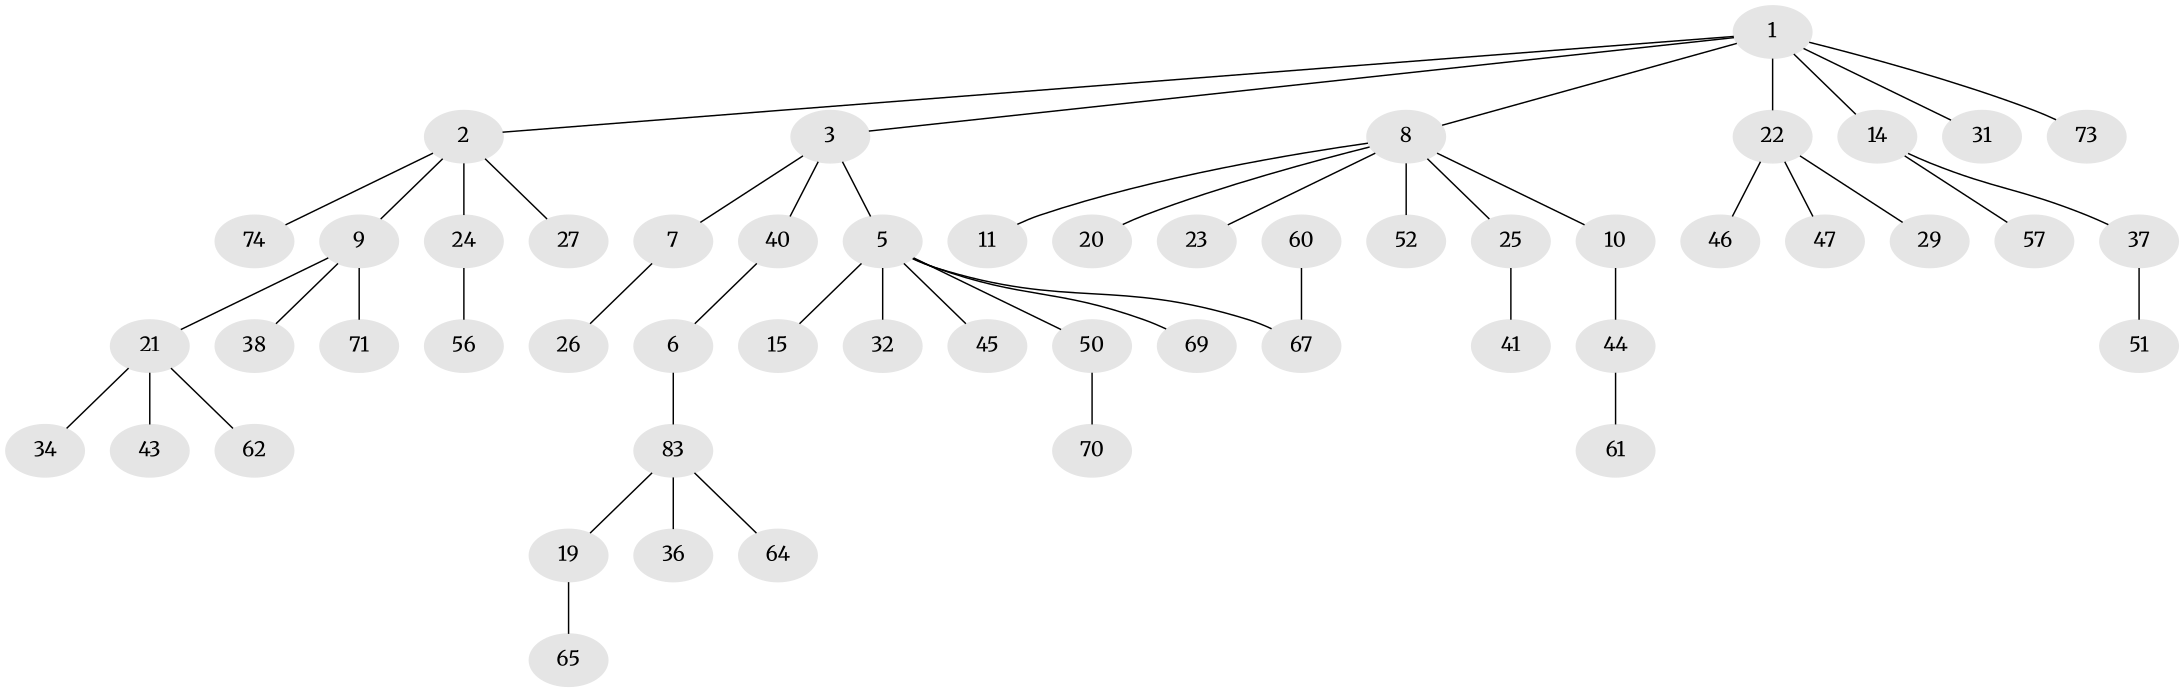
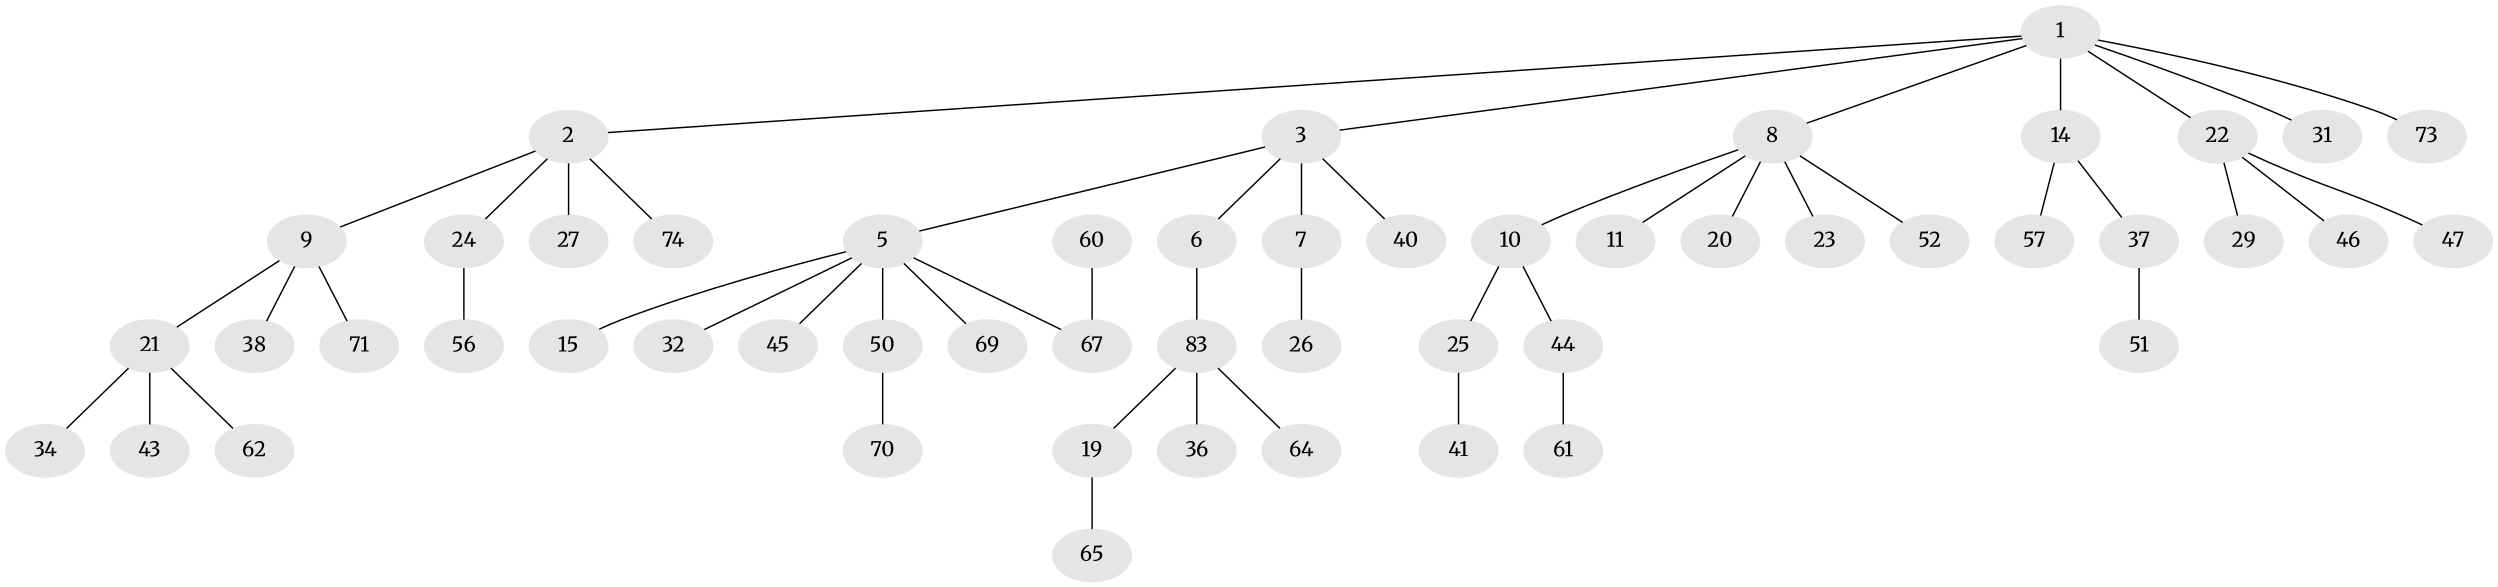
edge "8" -- "25": now "10" -- "25"
edge "40" -- "6": now "3" -- "6"
